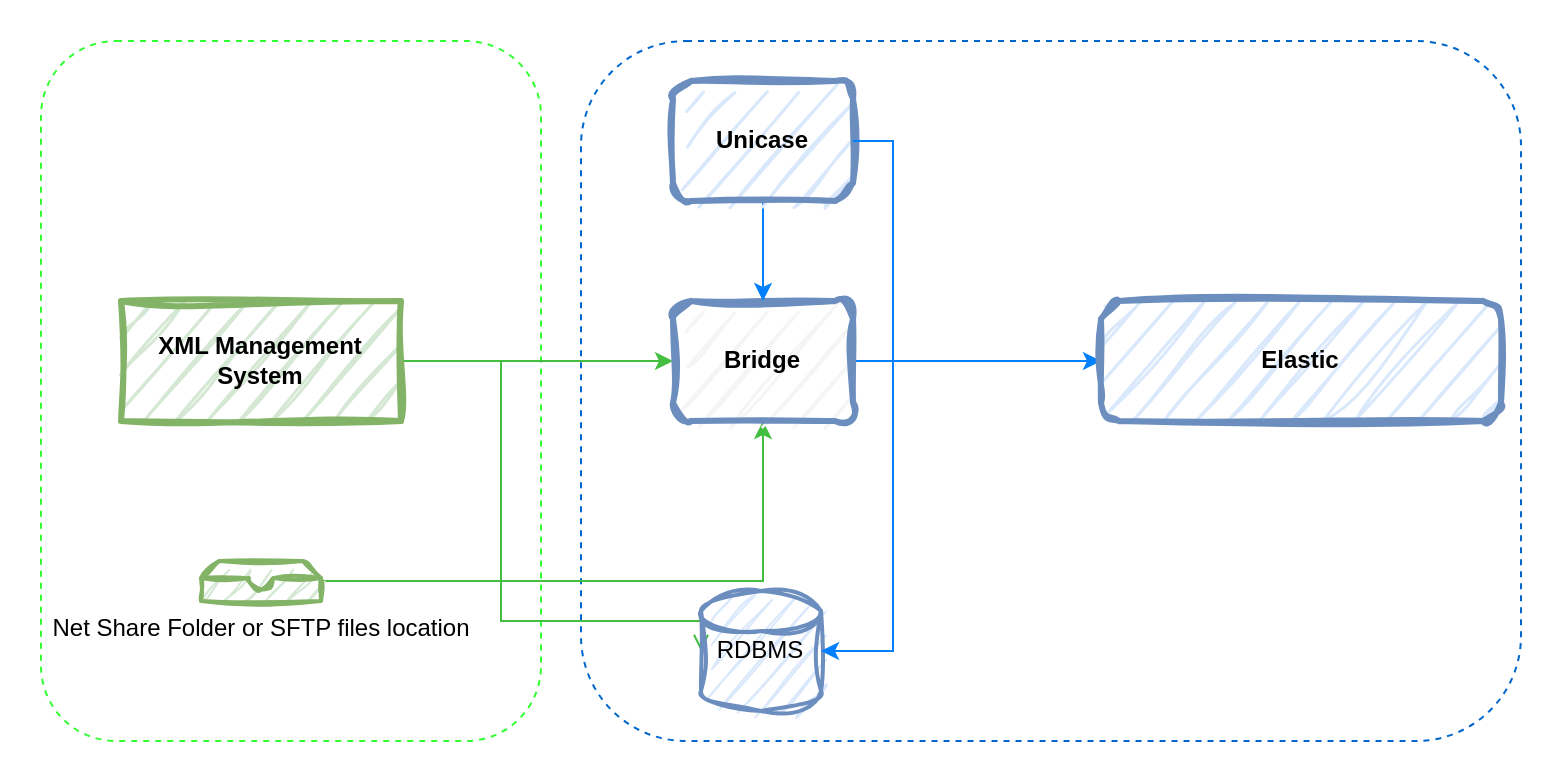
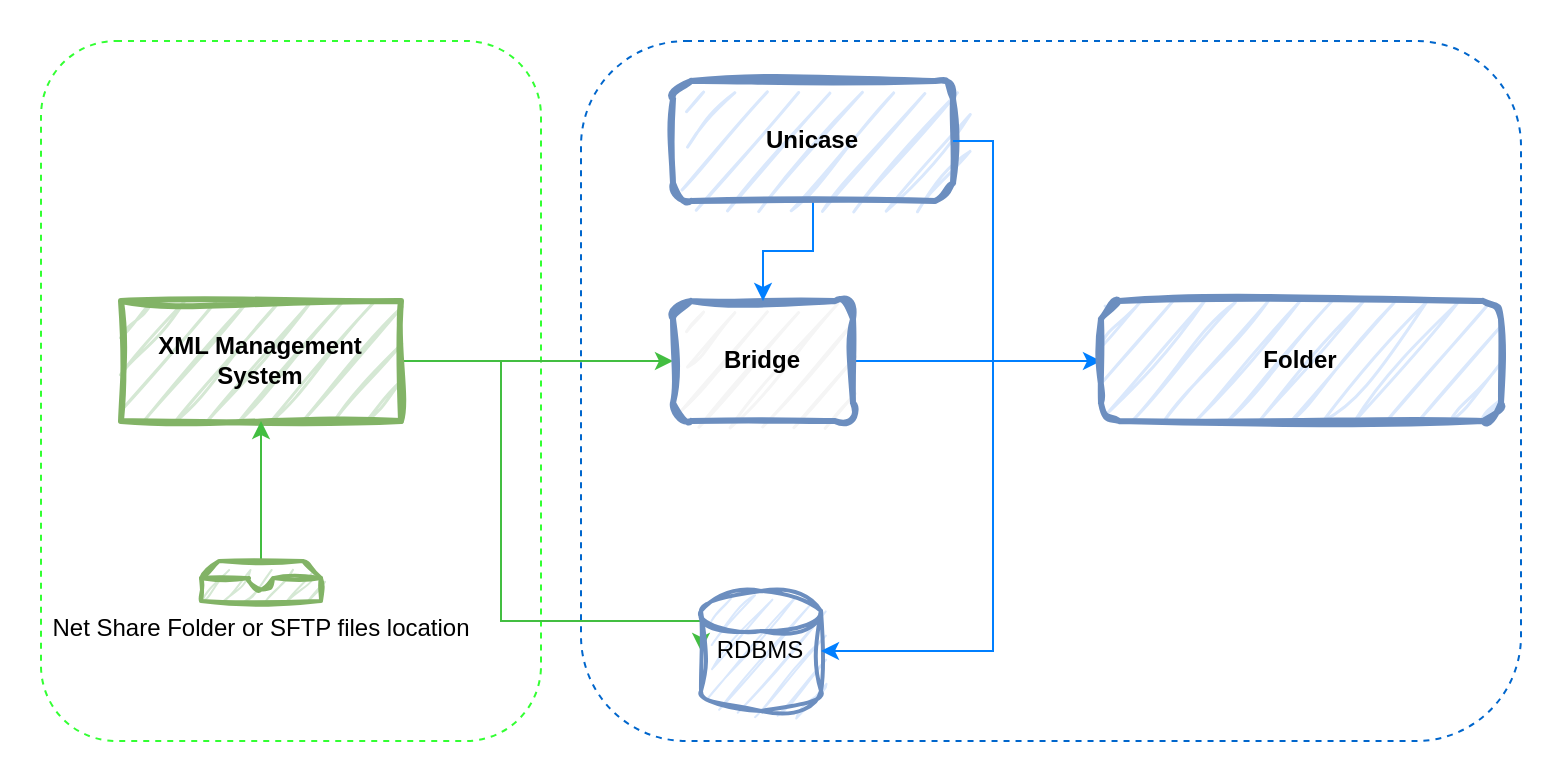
node "Unicase": size 180x120 -> 280x120
node "Elastic": label "Elastic" -> "Folder"
edge "XML Management System" -> "RDBMS": arrowhead open -> classic
edge "Net Share Folder or SFTP files location" -> "Bridge": now "Net Share Folder or SFTP files location" -> "XML Management System"
